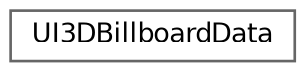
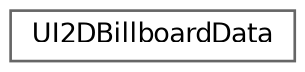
node "UI3DBillboardData": label "UI3DBillboardData" -> "UI2DBillboardData"
